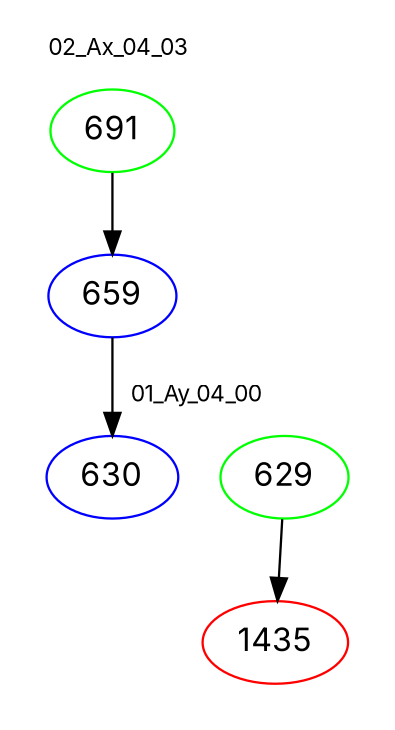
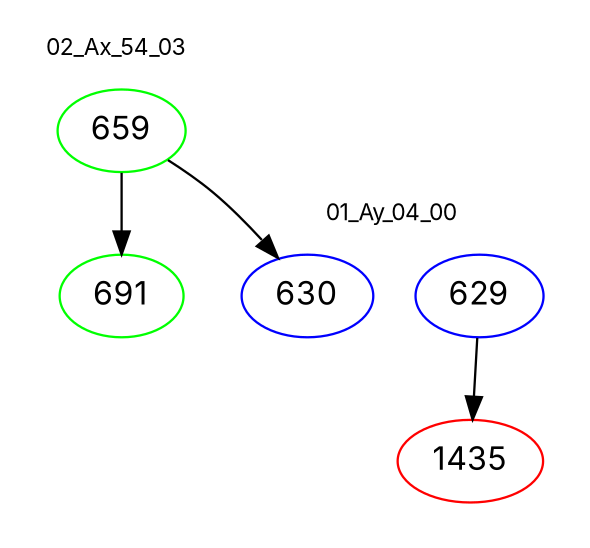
cluster "02_Ax_04_03": label "02_Ax_04_03" -> "02_Ax_54_03"
edge "691" -> "659": reversed
node "659": color blue -> green
node "629": color green -> blue
